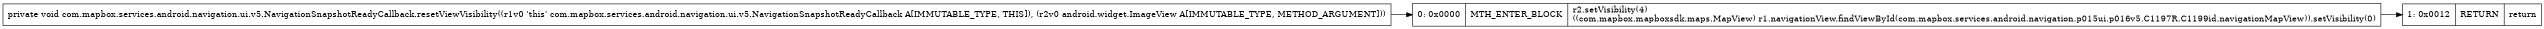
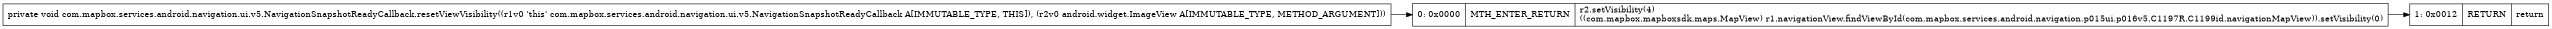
node "0: 0x0000": text "MTH_ENTER_BLOCK" -> "MTH_ENTER_RETURN"
